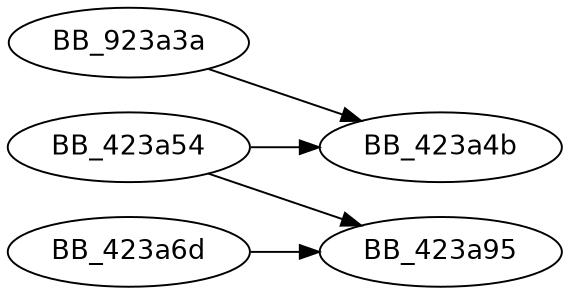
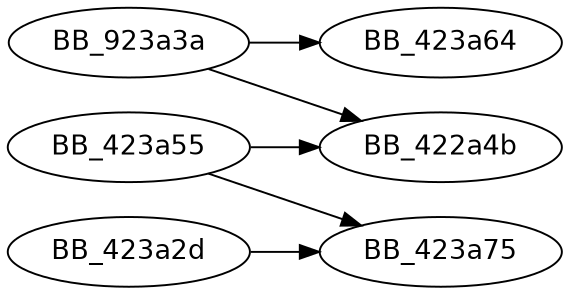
node "BB_423a64": added
node "BB_423a54": label "BB_423a54" -> "BB_423a55"
node "BB_423a4b": label "BB_423a4b" -> "BB_422a4b"
node "BB_423a6d": label "BB_423a6d" -> "BB_423a2d"
node "BB_423a95": label "BB_423a95" -> "BB_423a75"
